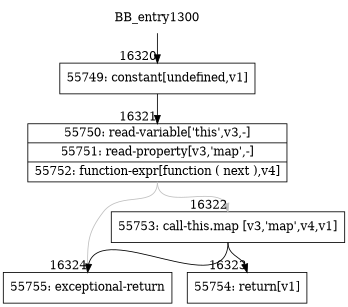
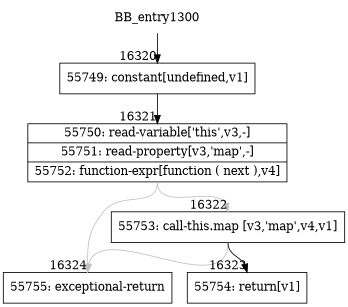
edge "55753: call-this.map [v3,'map',v4,v1]" -> "55755: exceptional-return": color black -> gray
